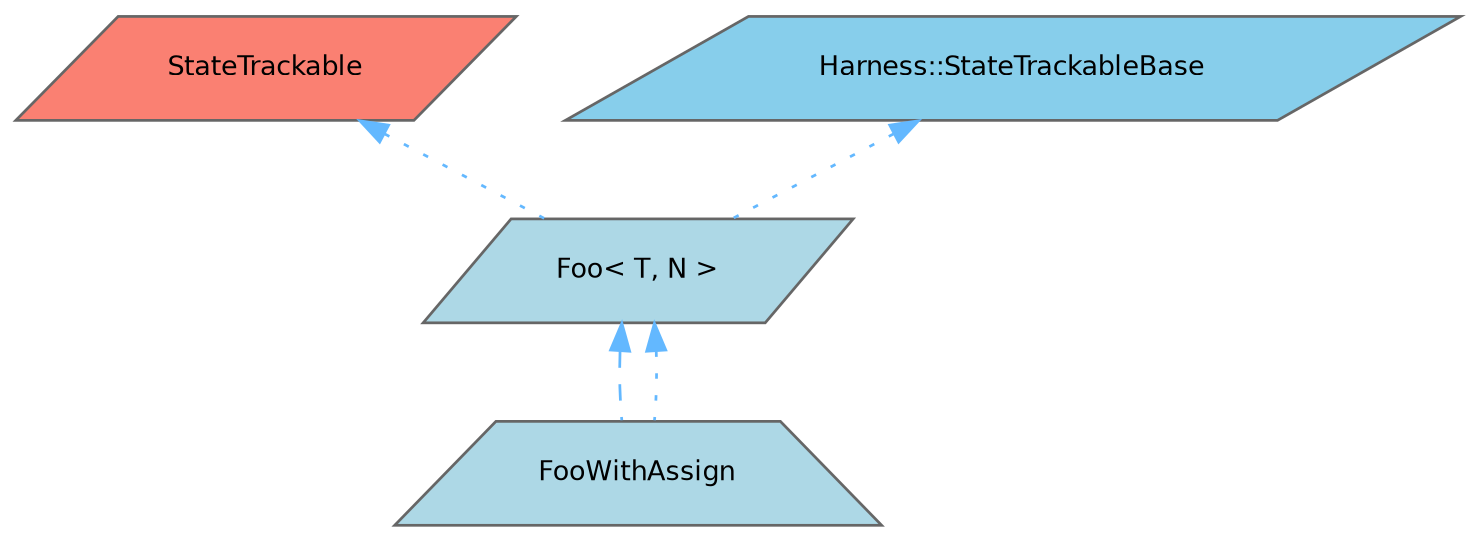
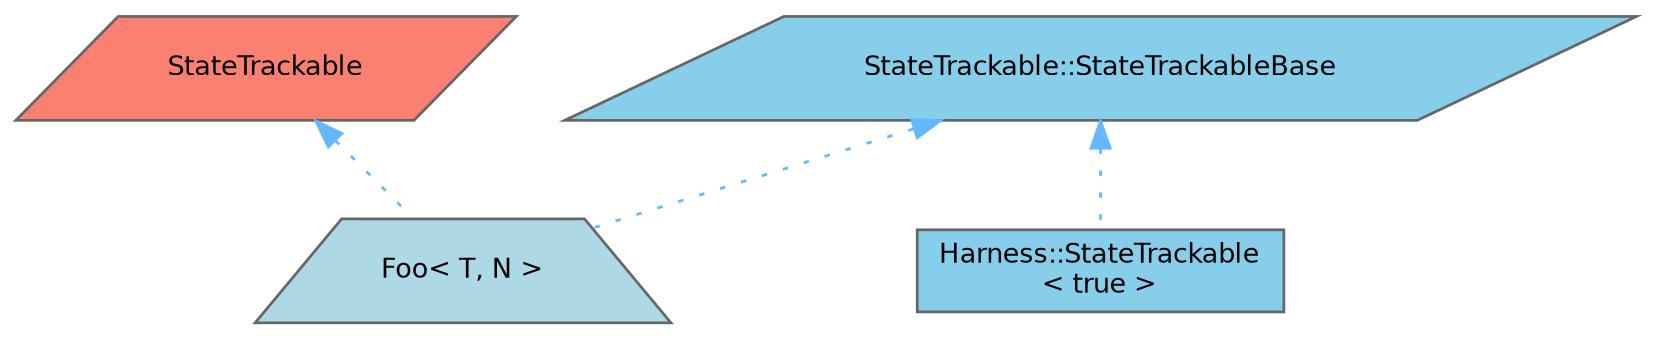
node "Harness::StateTrackableBase": label "Harness::StateTrackableBase" -> "StateTrackable::StateTrackableBase"
node "Foo< T, N >": shape parallelogram -> trapezium
node "Harness::StateTrackable < true >": added
node "FooWithAssign": removed
